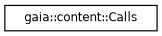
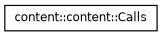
node "gaia::content::Calls": label "gaia::content::Calls" -> "content::content::Calls"
